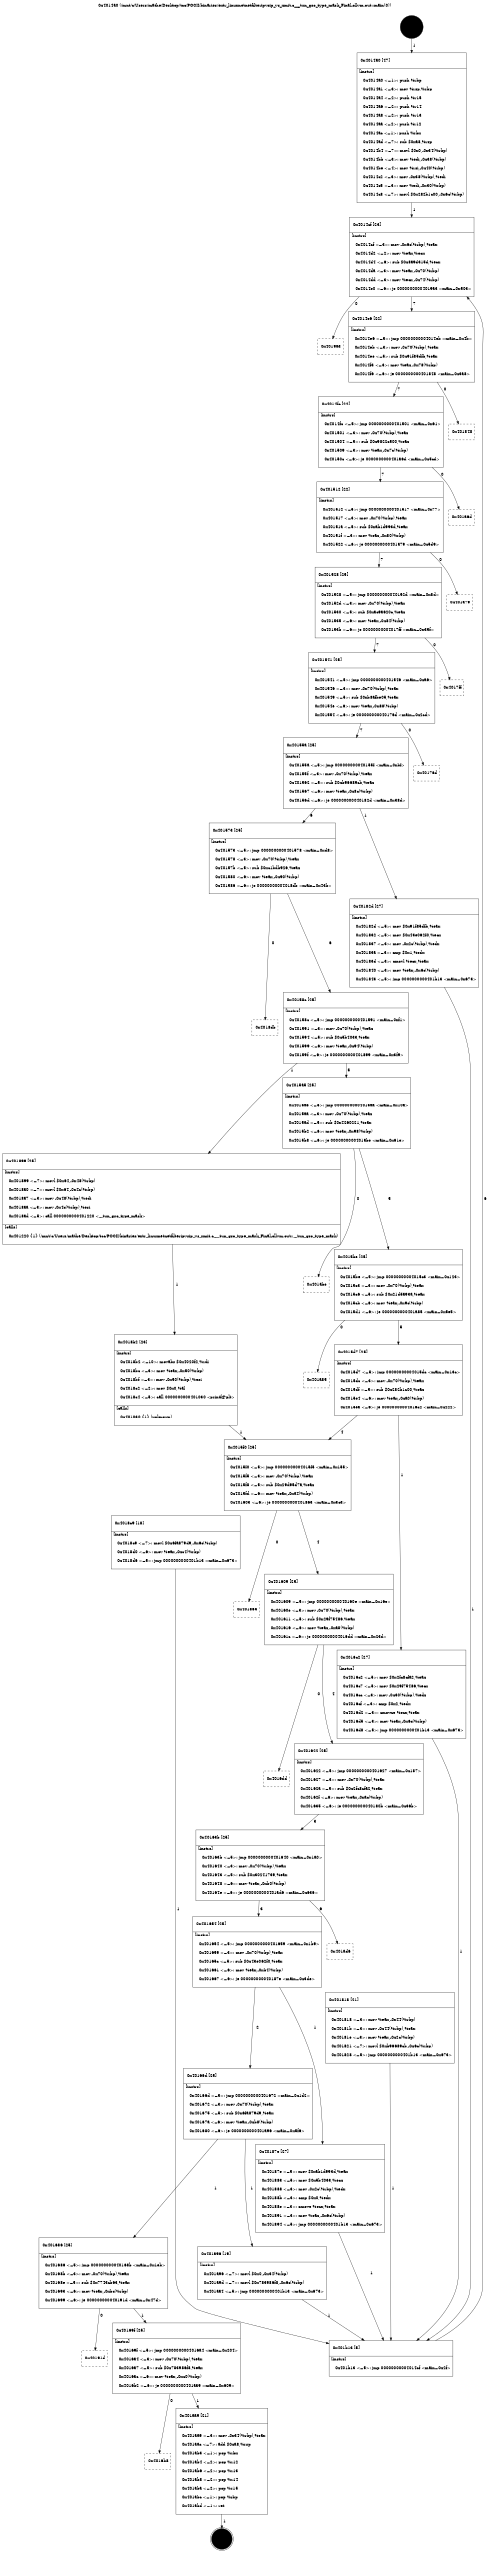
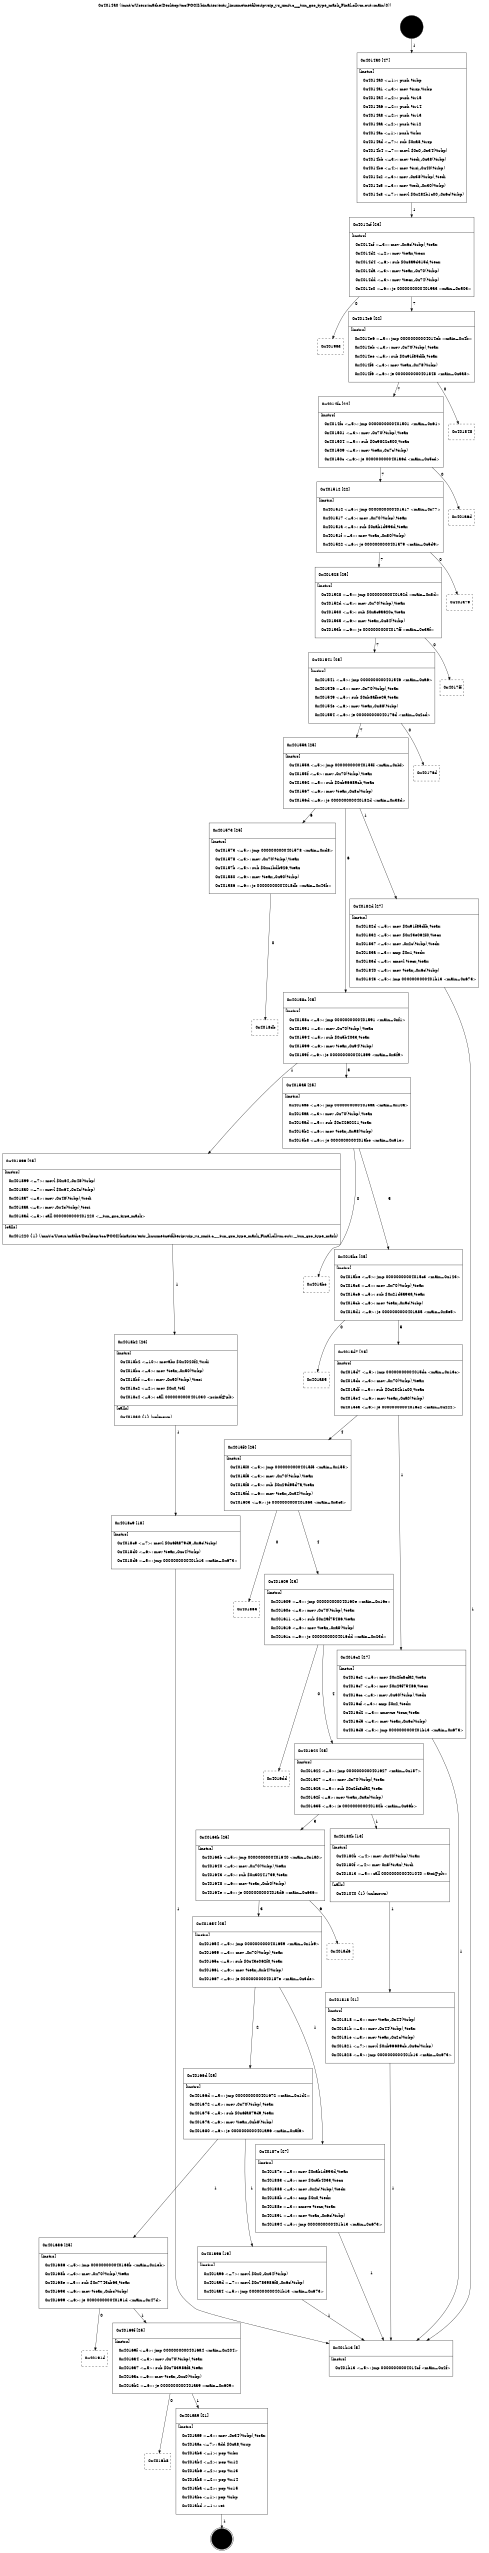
edge "0x401573 [25]" -> "0x40158c [25]": now "0x40155a [25]" -> "0x40158c [25]"
edge "0x401b13 [5]" -> "0x4014cf [23]": removed, label "6"
edge "0x4018b2 [23]" -> "0x4015f0 [25]": now "0x4018b2 [23]" -> "0x4018c9 [18]"
node "0x40180b [13]": added
